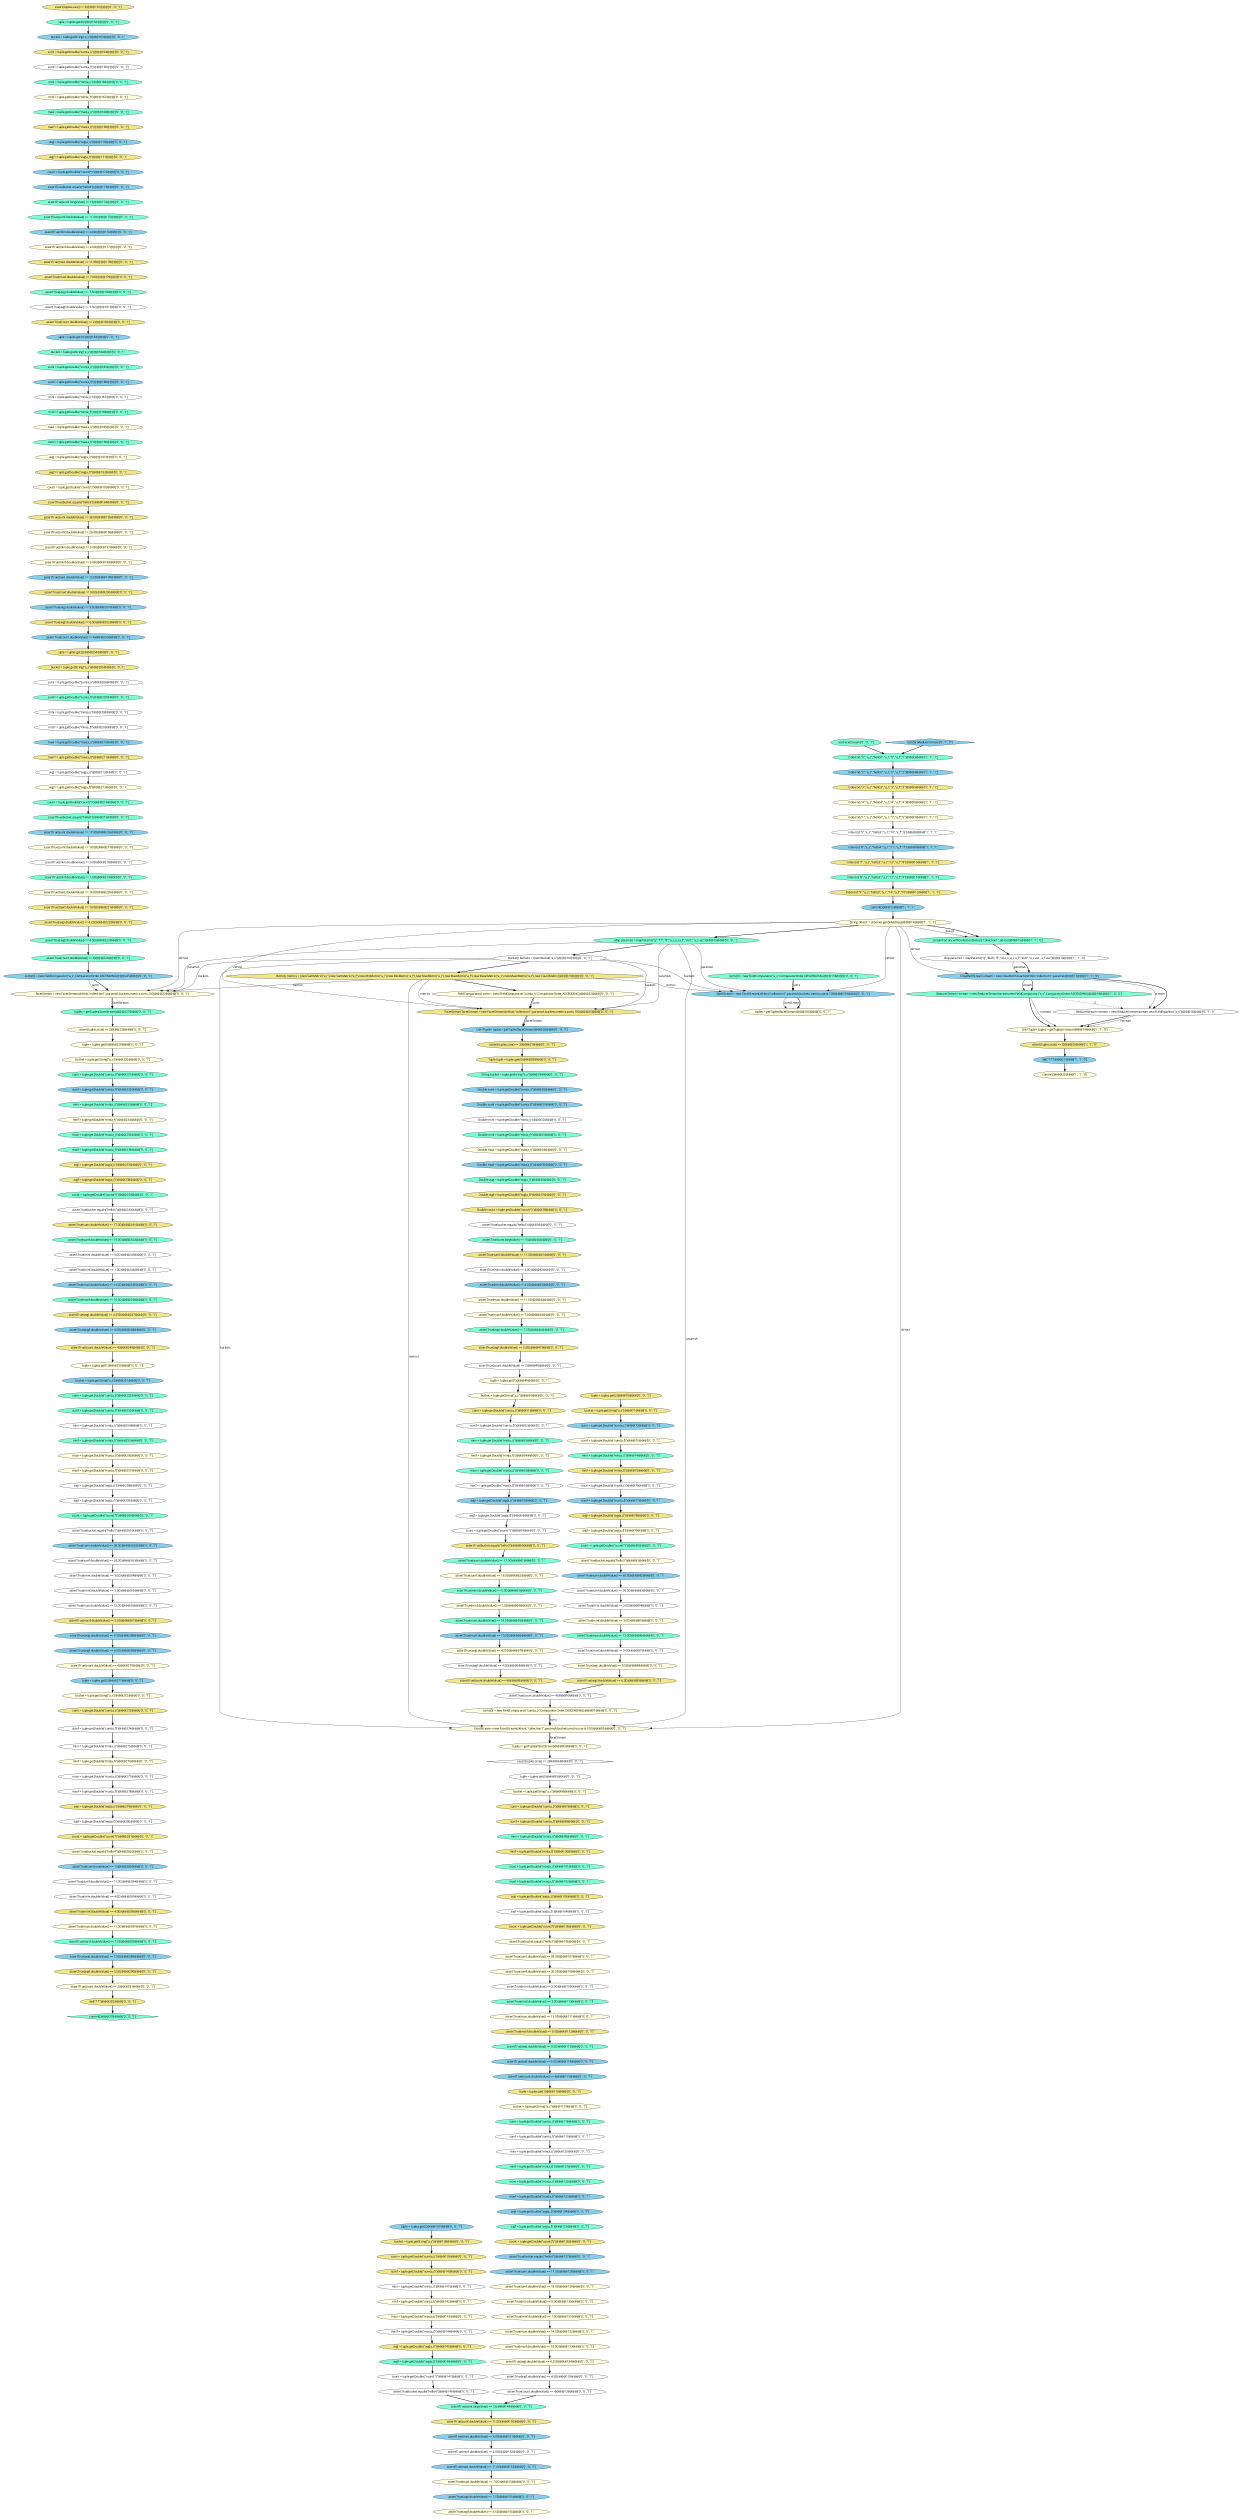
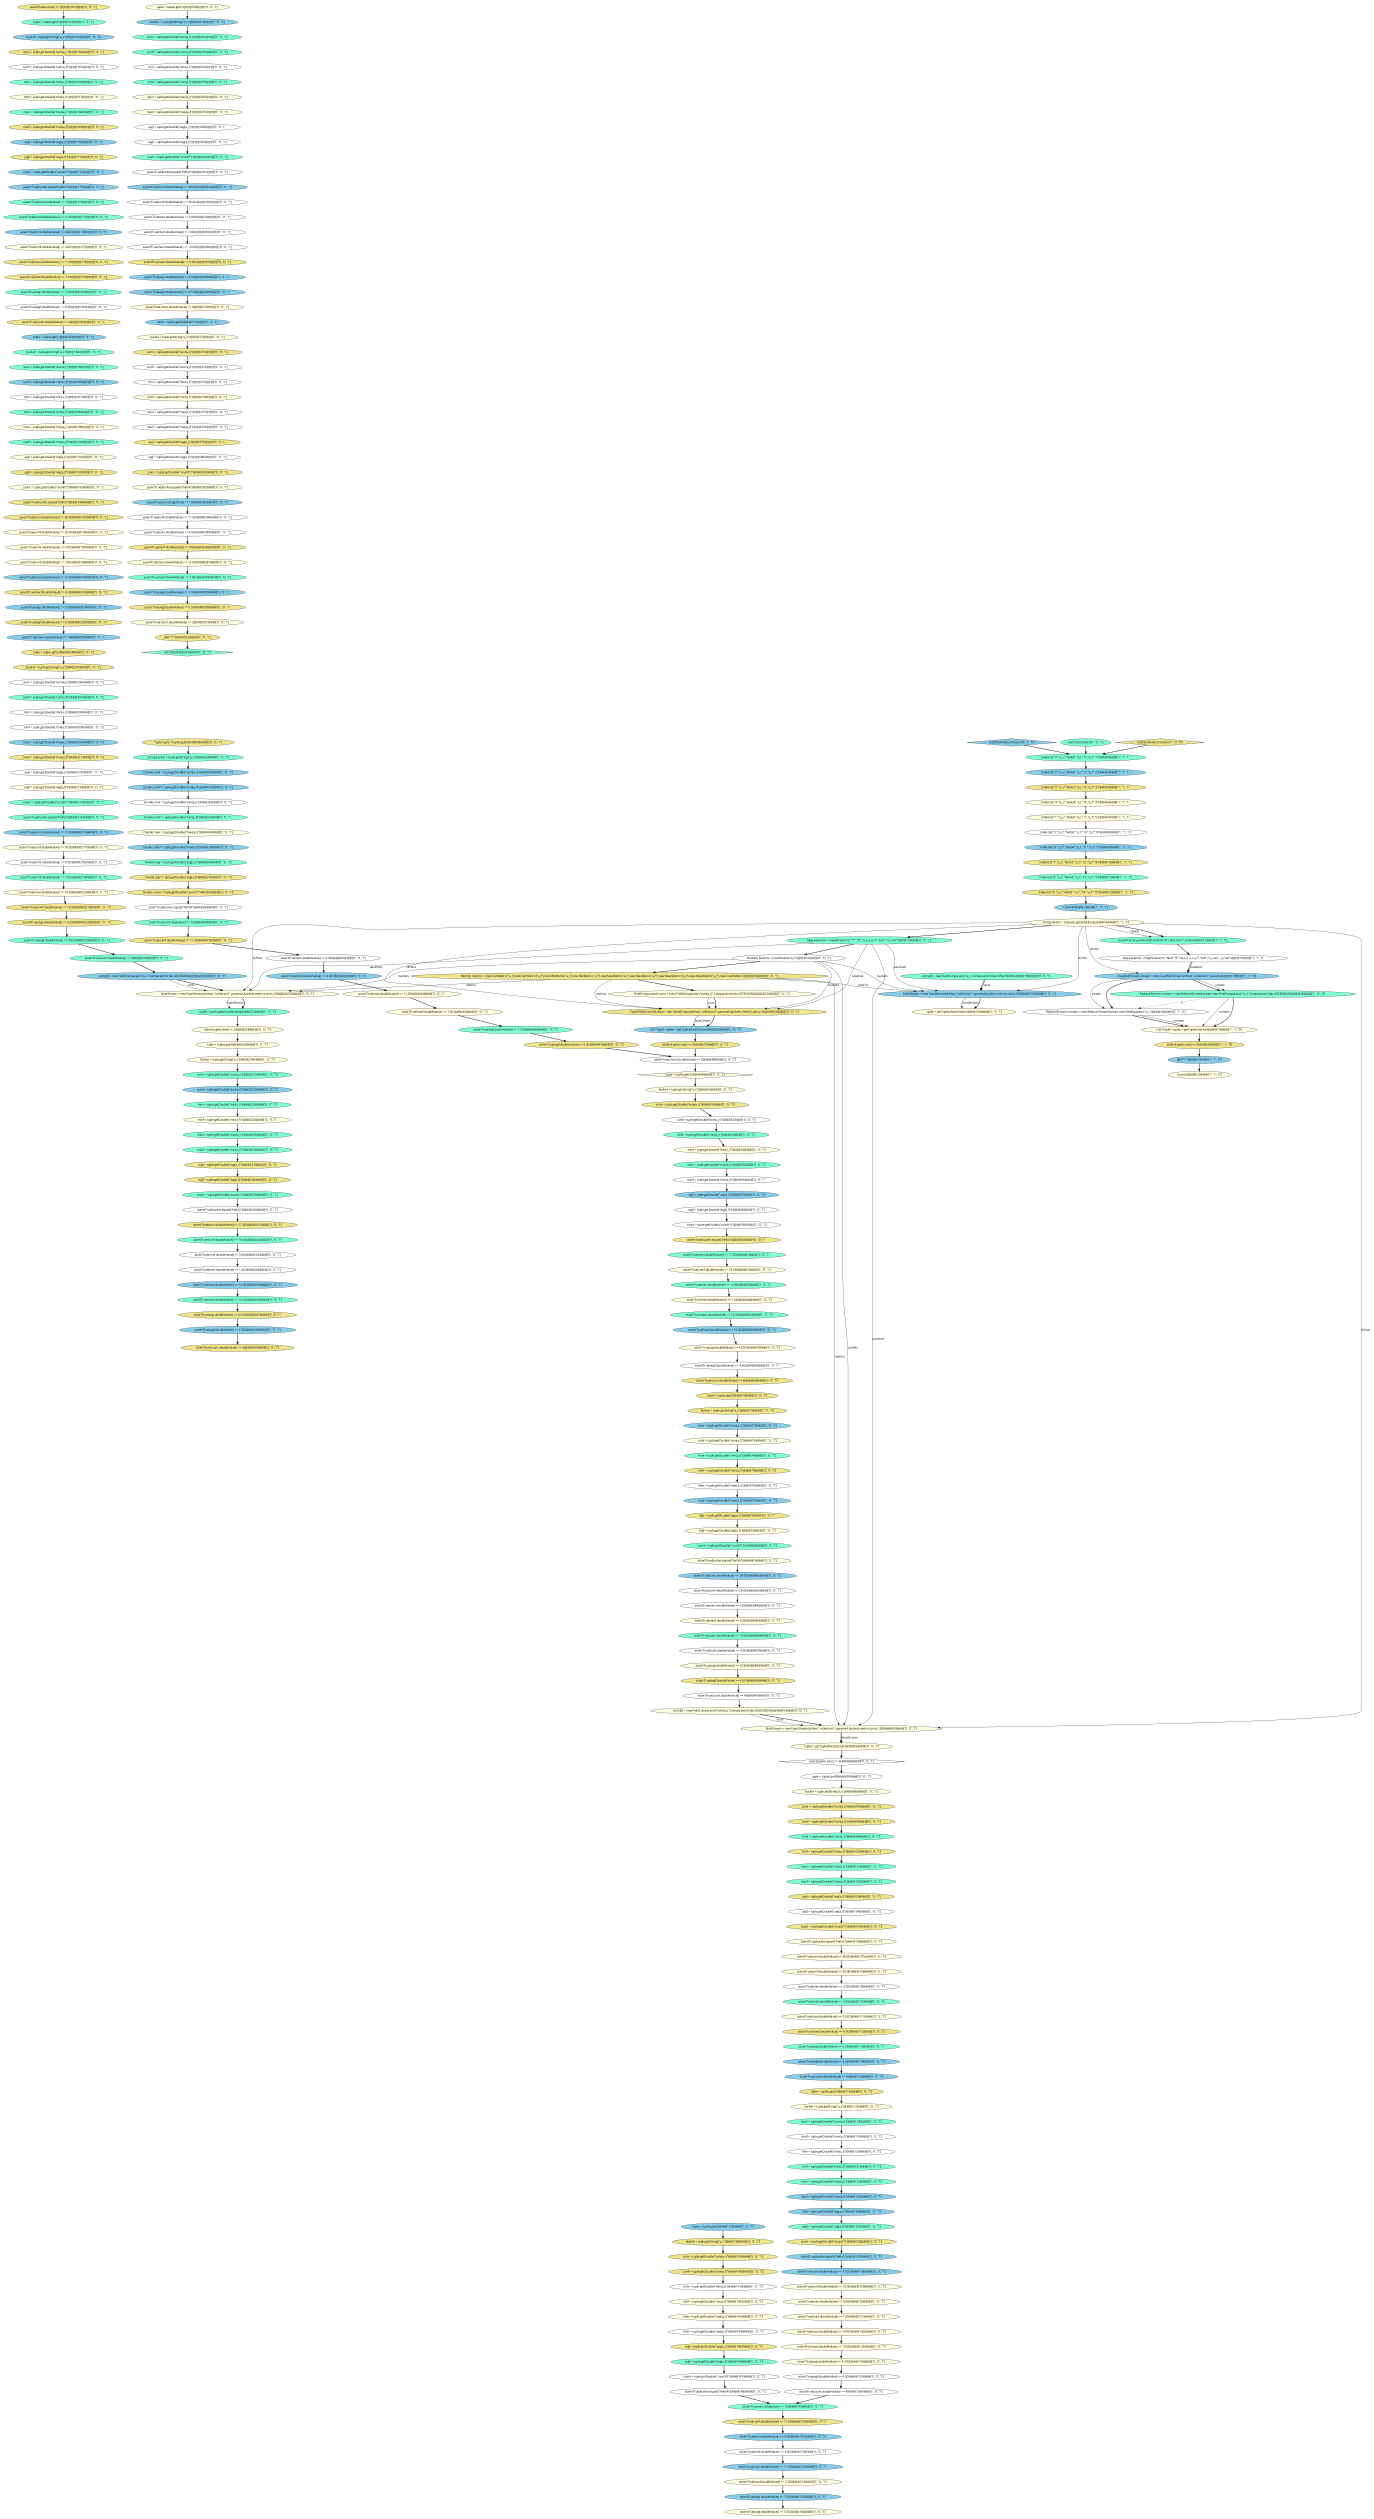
node "testZeroReducerStream['1', '0', '0']": added
edge "assert(tuples.size() == 3)@@@27@@@['0', '0', '1']" -> "Tuple tuple = tuples.get(0)@@@28@@@['0', '0', '1']": now "assert(tuples.size() == 3)@@@27@@@['0', '0', '1']" -> "assertTrue(count.doubleValue() == 2)@@@48@@@['0', '0', '1']"
edge "assertTrue(count.doubleValue() == 4)@@@249@@@['0', '0', '1']" -> "tuple = tuples.get(1)@@@250@@@['0', '0', '1']": removed
node "tuple = tuples.get(1)@@@49@@@['0', '0', '1']": shape ellipse -> diamond
edge "assertTrue(count.doubleValue() == 4)@@@69@@@['0', '0', '1']" -> "assertTrue(count.doubleValue() == 4)@@@90@@@['0', '0', '1']": now "assertTrue(count.doubleValue() == 4)@@@69@@@['0', '0', '1']" -> "tuple = tuples.get(2)@@@70@@@['0', '0', '1']"
